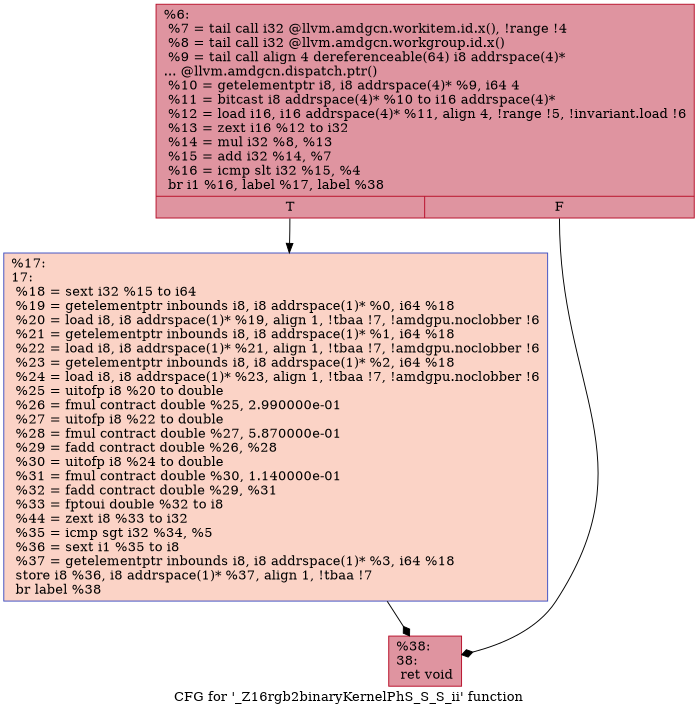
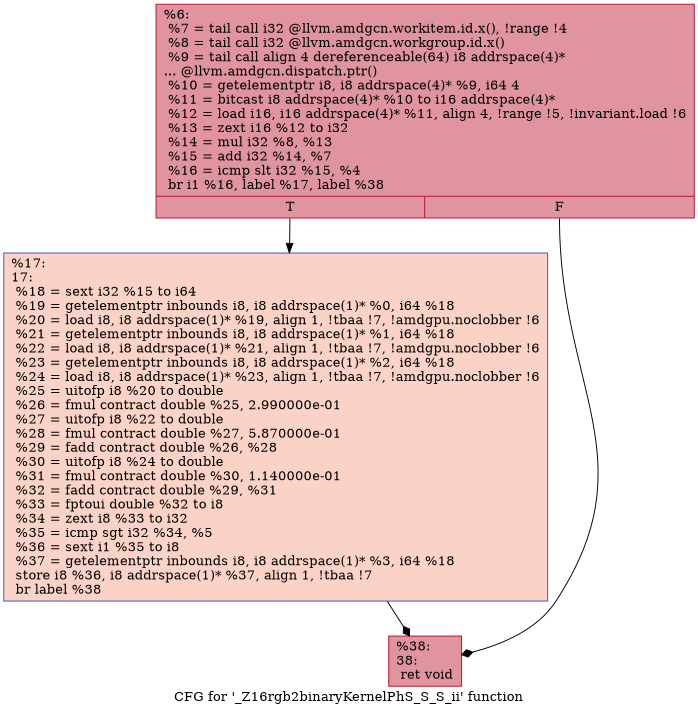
node "%17:": text "%44 = zext i8 %33 to i32" -> "%34 = zext i8 %33 to i32"
